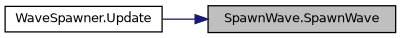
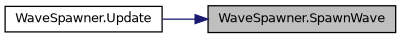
node "SpawnWave.SpawnWave": label "SpawnWave.SpawnWave" -> "WaveSpawner.SpawnWave"
